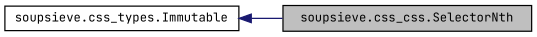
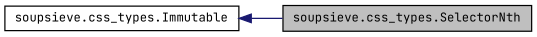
node "soupsieve.css_css.SelectorNth": label "soupsieve.css_css.SelectorNth" -> "soupsieve.css_types.SelectorNth"
